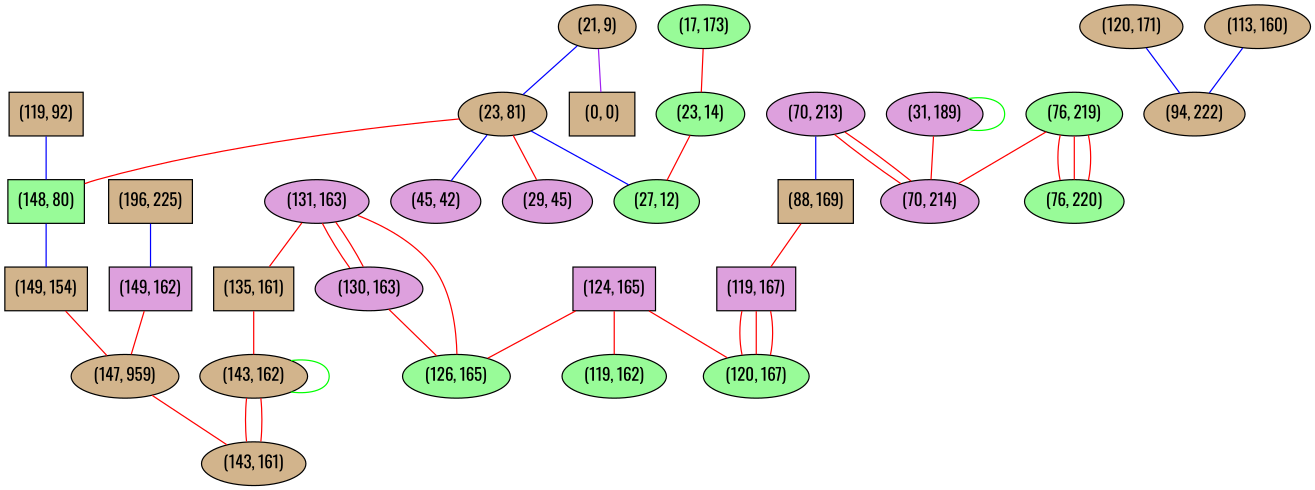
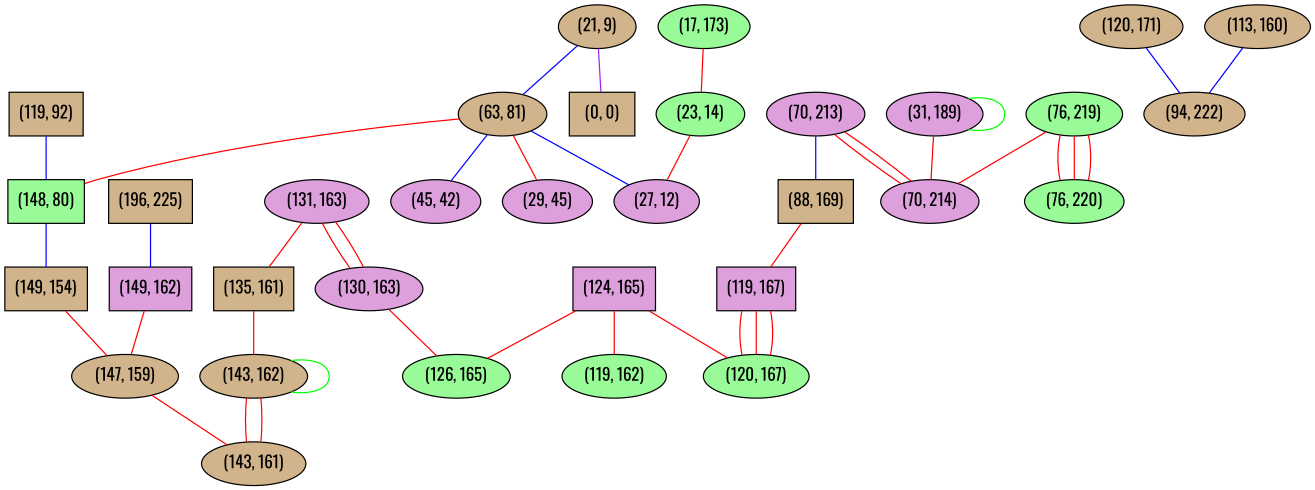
node "(23, 81)": label "(23, 81)" -> "(63, 81)"
node "(27, 12)": fillcolor palegreen -> plum
edge "(131, 163)" -- "(126, 165)": removed
node "(147, 959)": label "(147, 959)" -> "(147, 159)"
